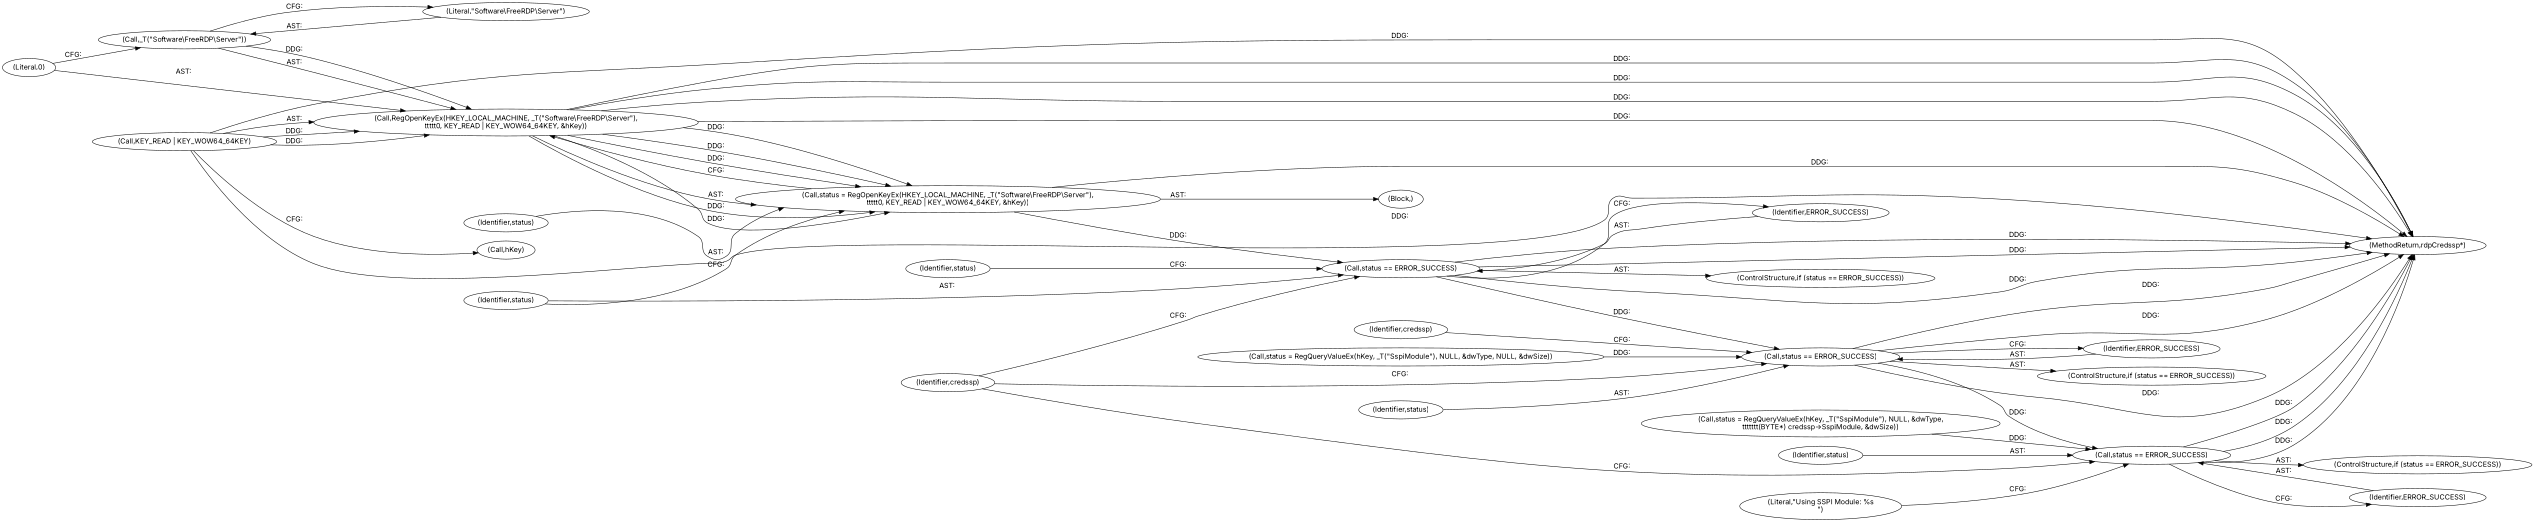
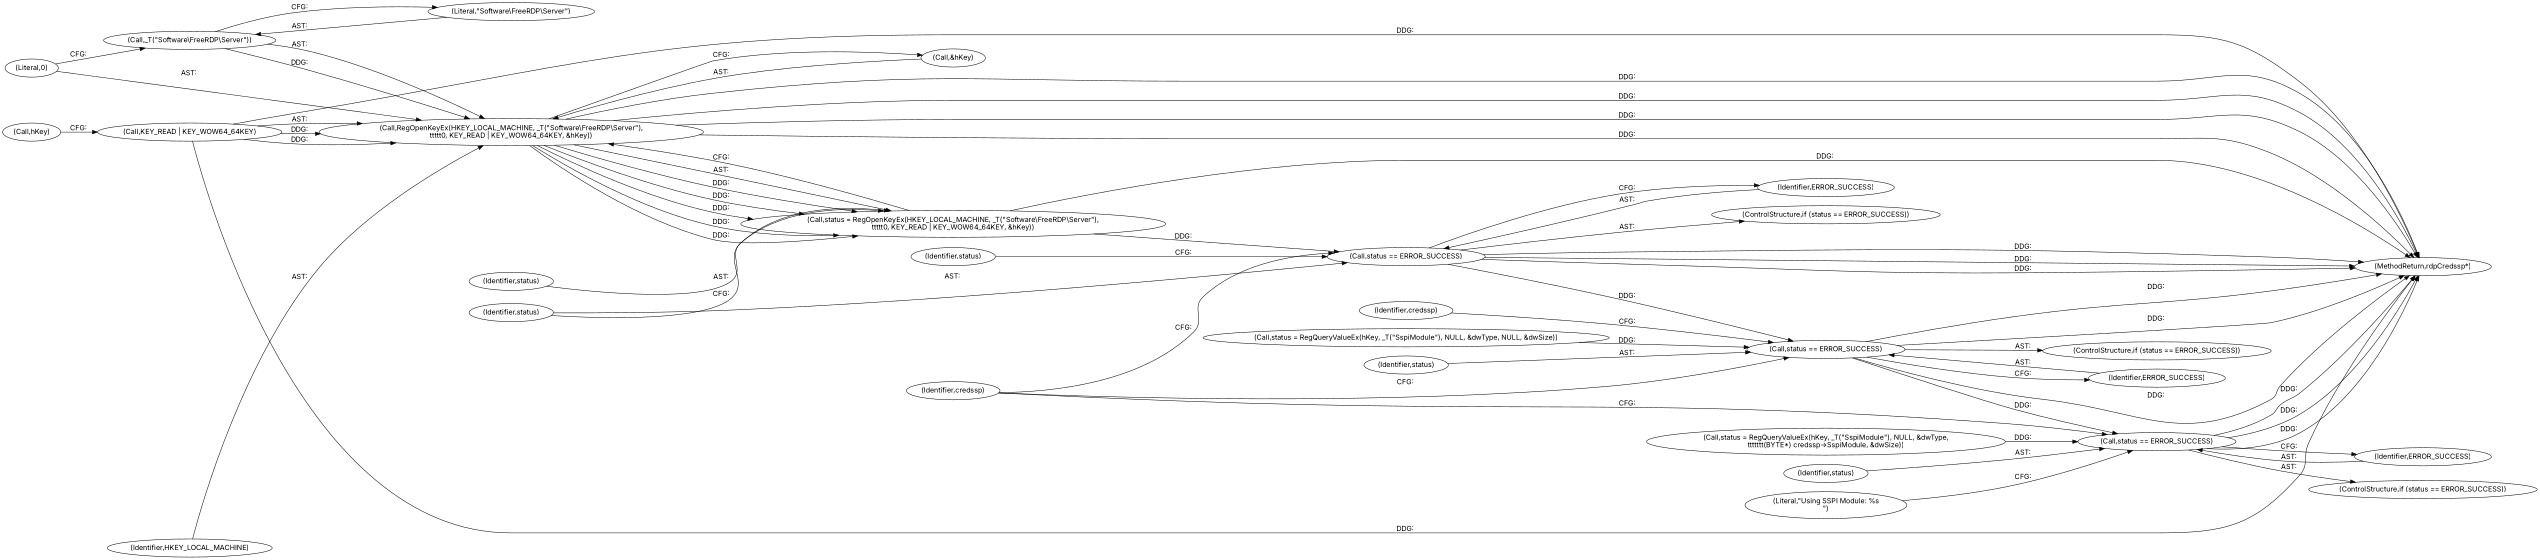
node "(Call,&hKey)": added
node "(Block,)": removed
edge "(Call,KEY_READ | KEY_WOW64_64KEY)" -> "(Call,hKey)": reversed
node "(Identifier,HKEY_LOCAL_MACHINE)": added
